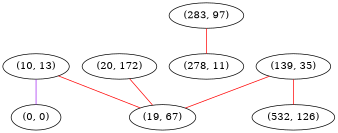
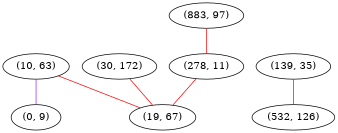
node "(283, 97)": label "(283, 97)" -> "(883, 97)"
node "(10, 13)": label "(10, 13)" -> "(10, 63)"
node "(20, 172)": label "(20, 172)" -> "(30, 172)"
edge "(139, 35)" -- "(19, 67)": now "(278, 11)" -- "(19, 67)"
node "(0, 0)": label "(0, 0)" -> "(0, 9)"
